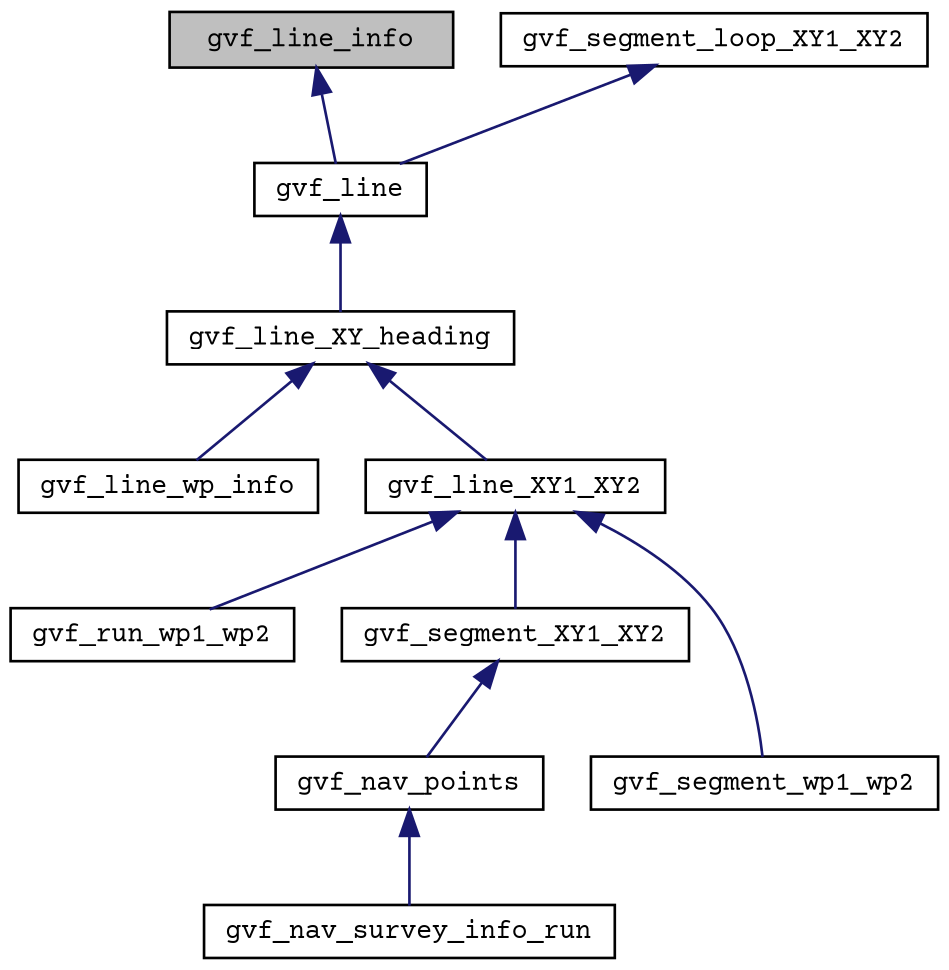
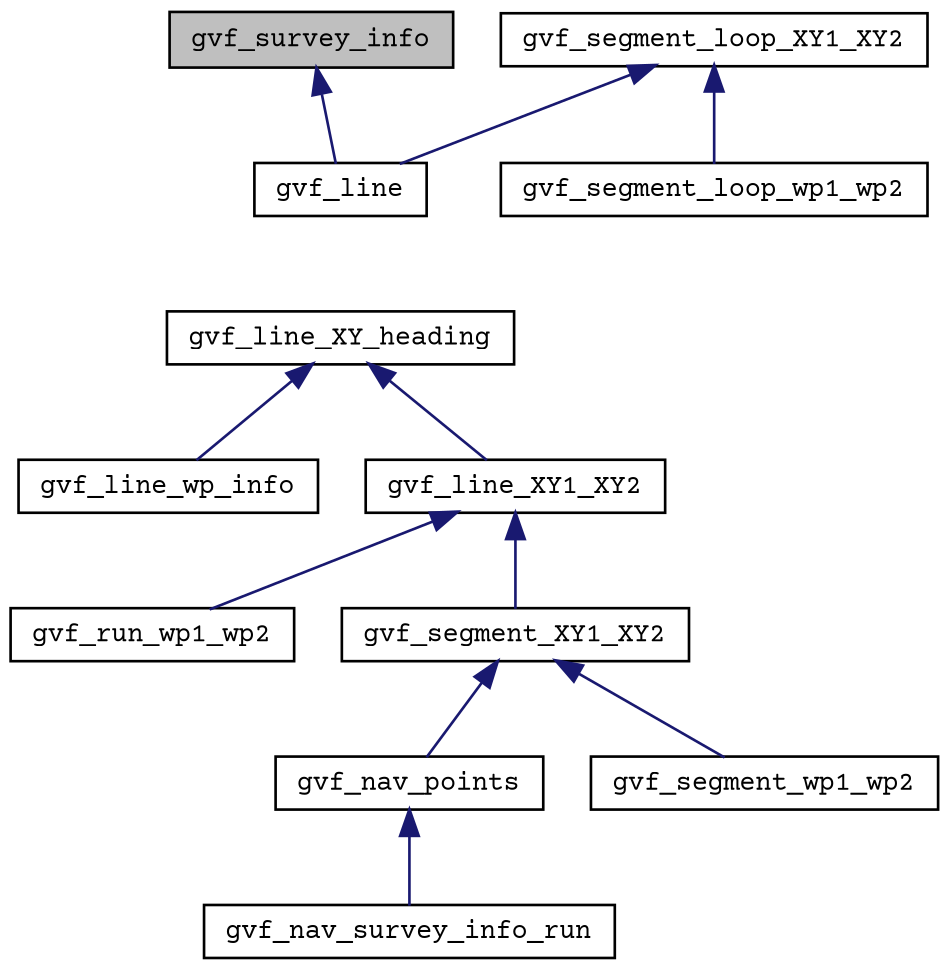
node "gvf_line_info": label "gvf_line_info" -> "gvf_survey_info"
node "gvf_segment_loop_wp1_wp2": added
edge "gvf_line_XY_heading" -> "gvf_line": removed
edge "gvf_segment_wp1_wp2" -> "gvf_line_XY1_XY2": now "gvf_segment_wp1_wp2" -> "gvf_segment_XY1_XY2"
